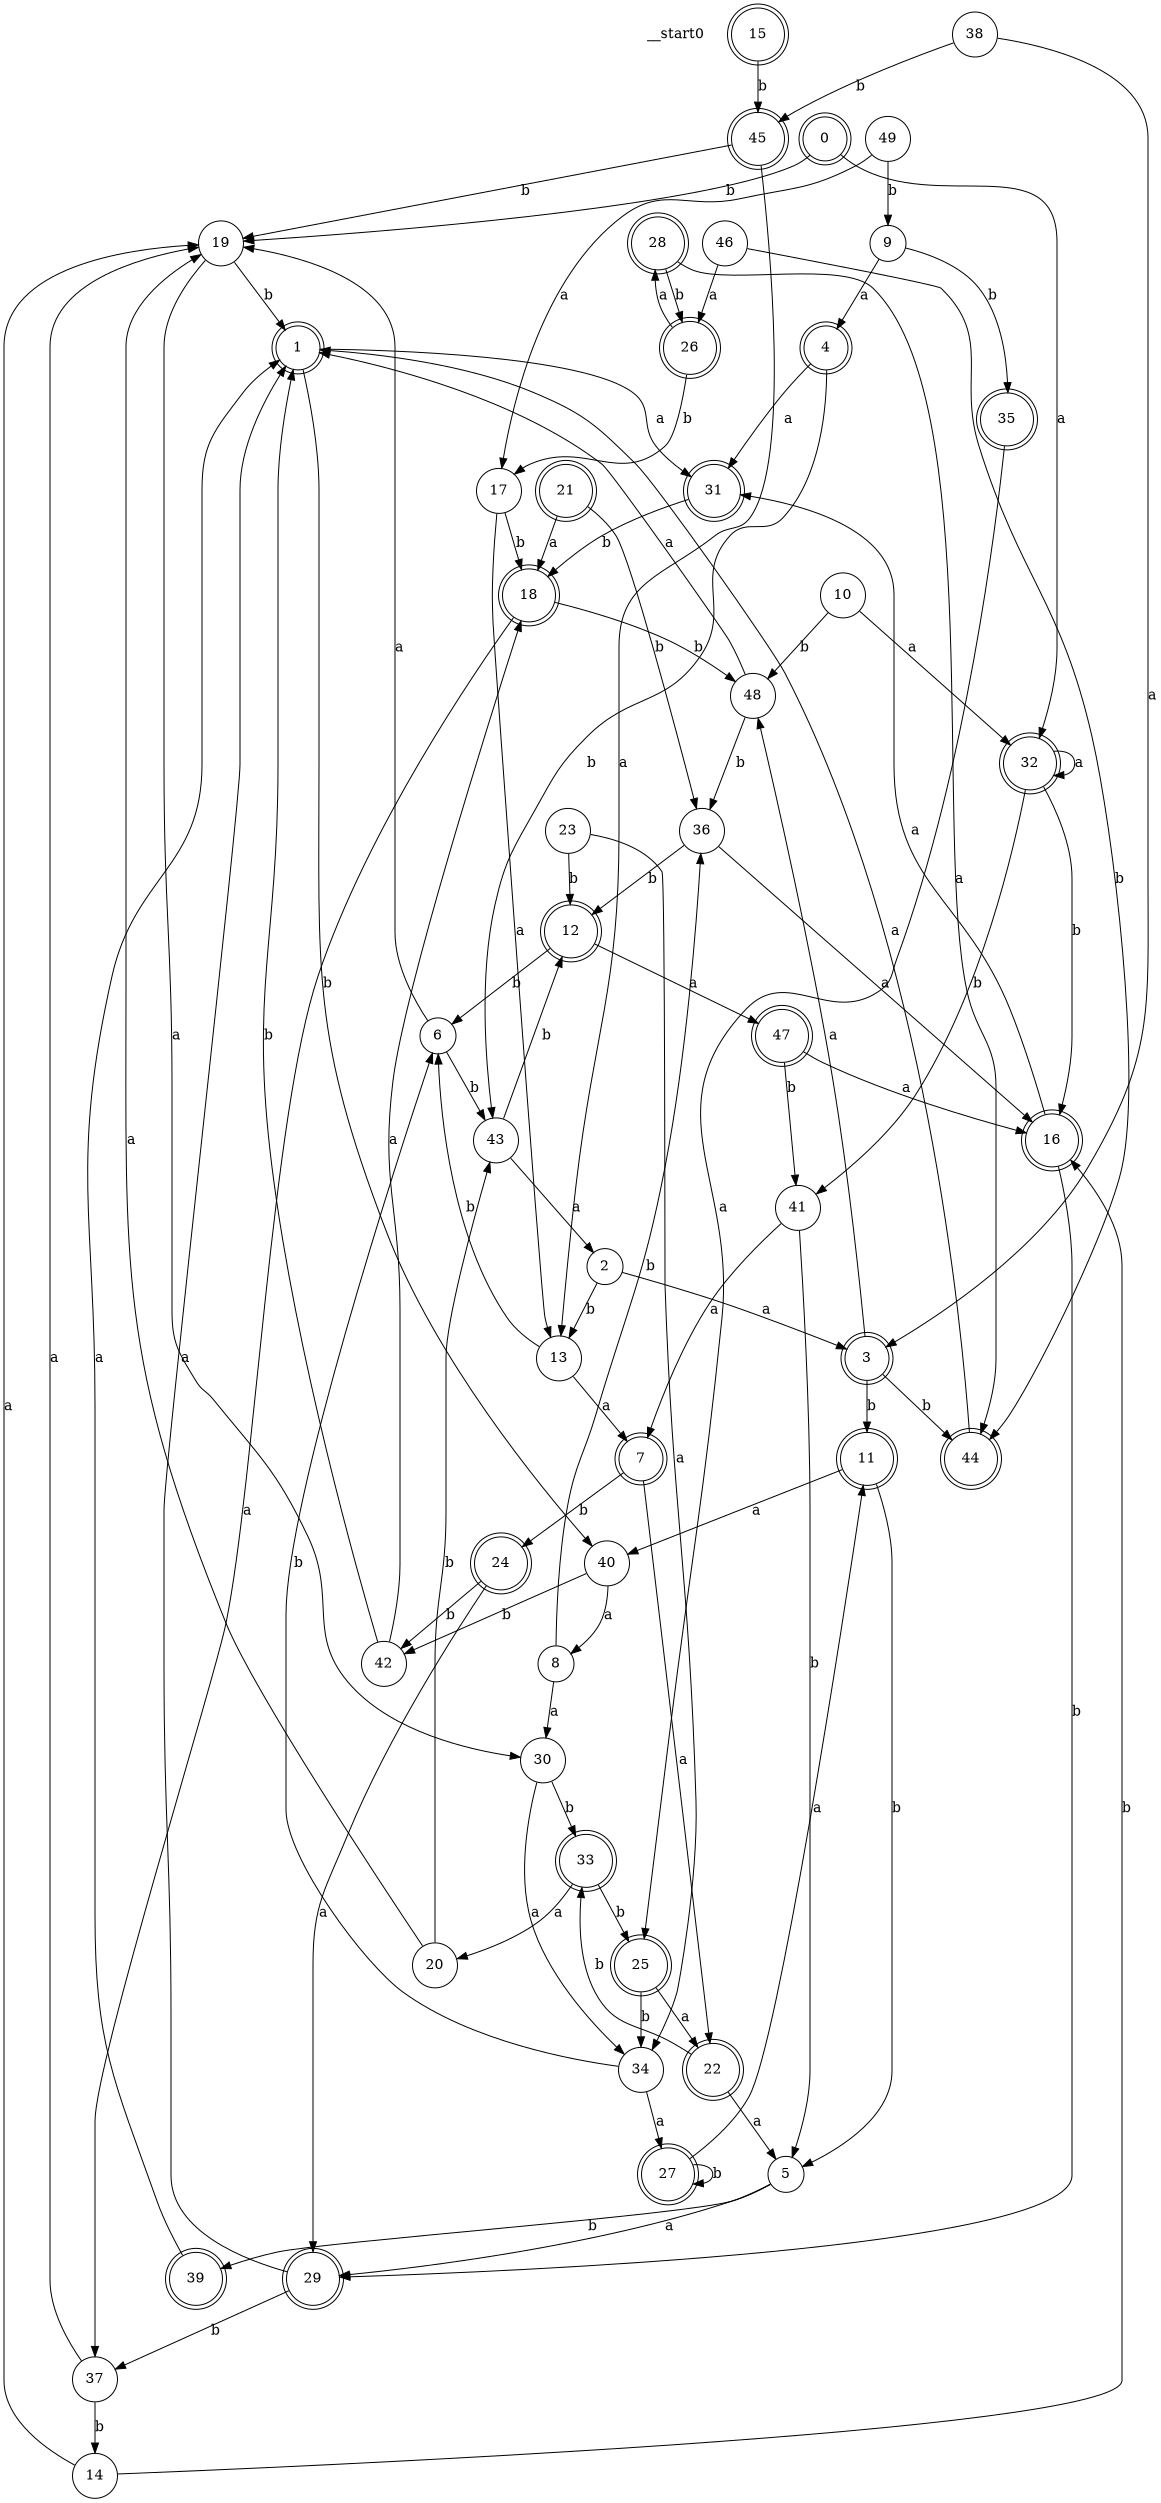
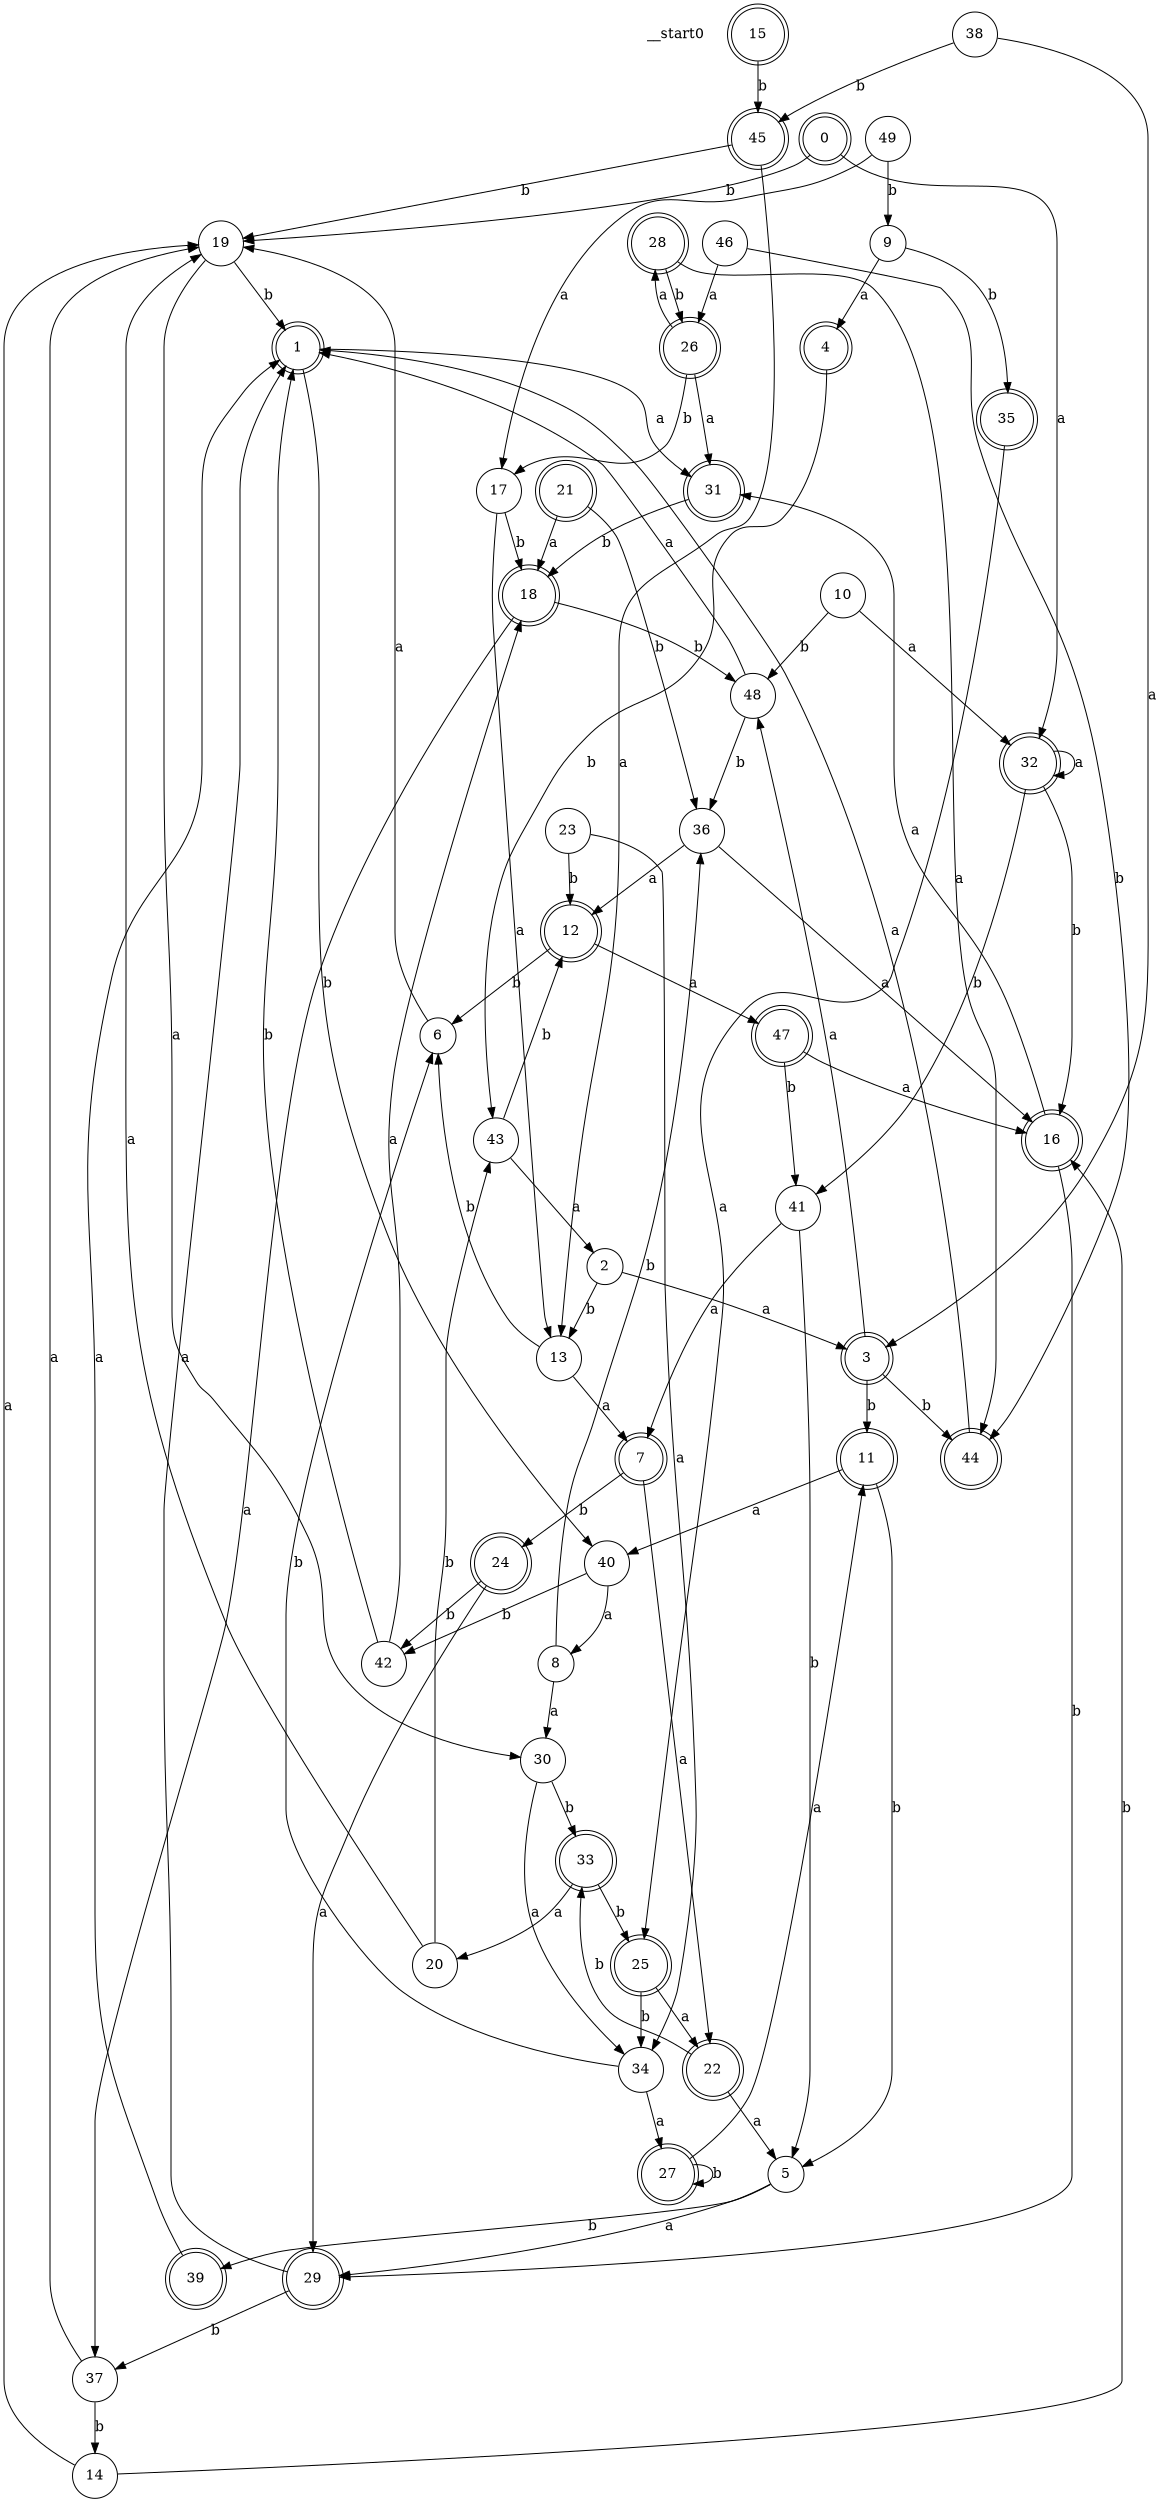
edge "4" -> "31": now "26" -> "31"
edge "36" -> "12": label "b" -> "a"
edge "6" -> "43": removed, label "b"
